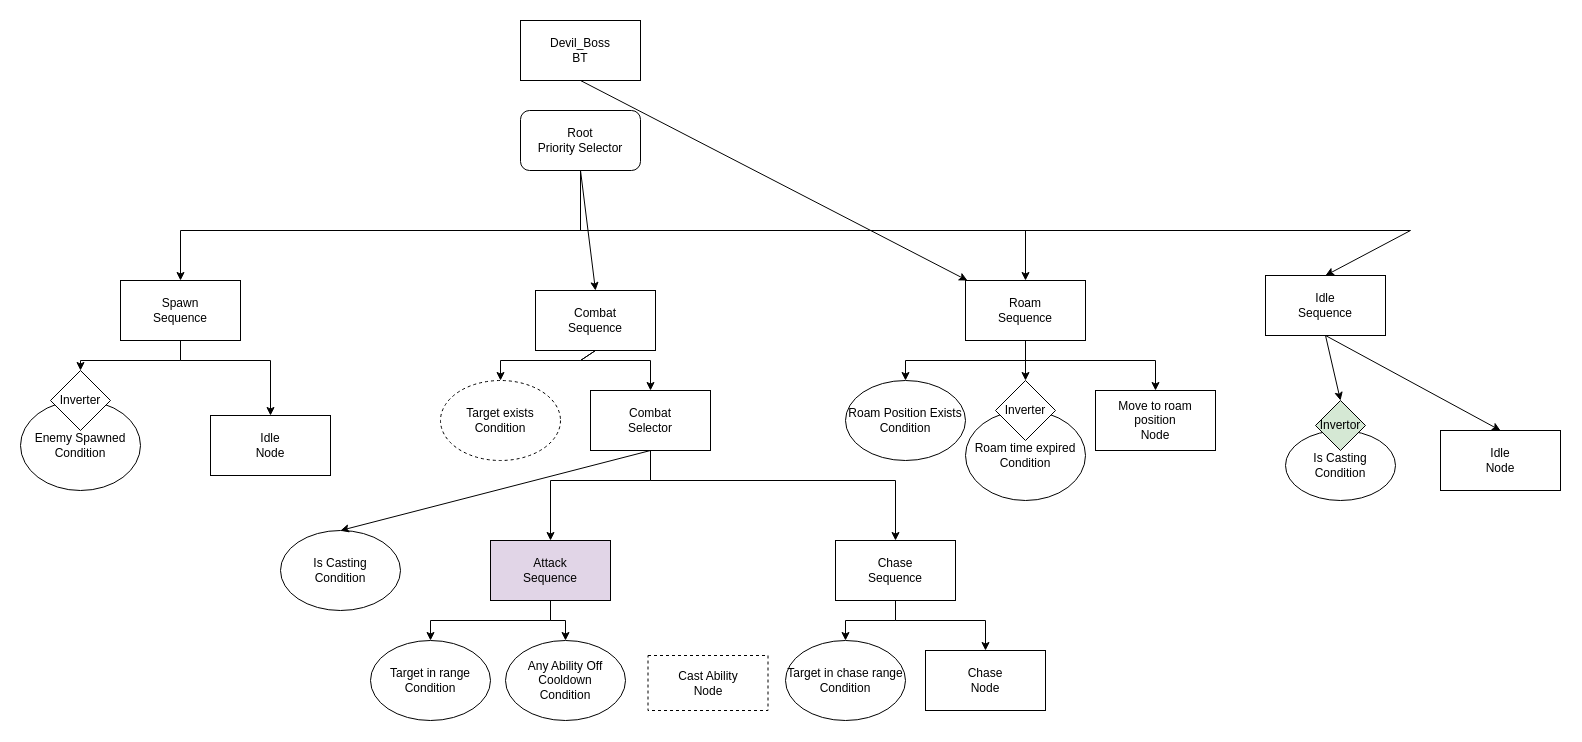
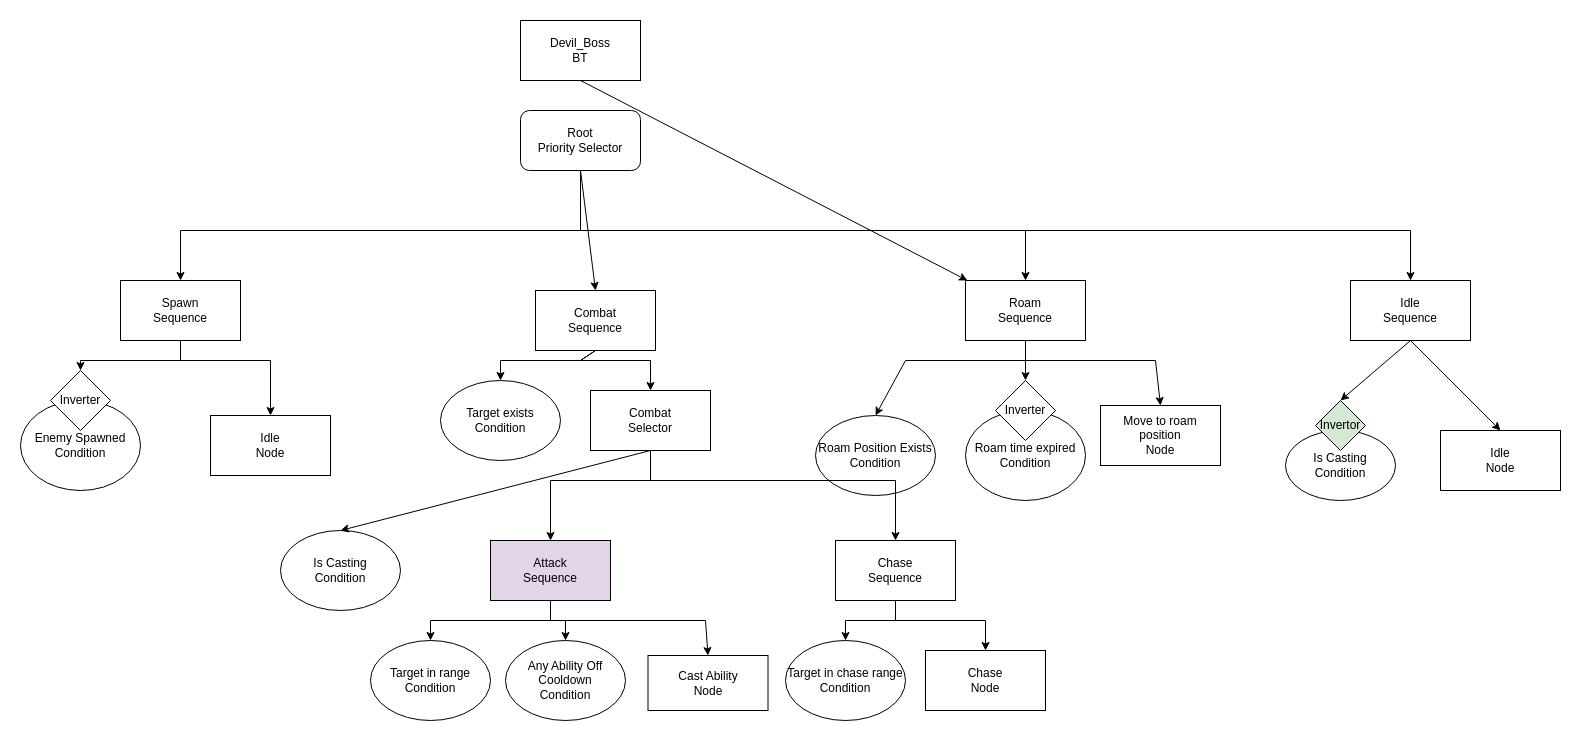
node "Idle Sequence": moved (1326, 306) -> (1411, 311)
node "Target exists Condition": style dashed -> solid
node "Roam Position Exists Condition": moved (906, 421) -> (876, 456)
node "Move to roam position Node": moved (1156, 421) -> (1161, 436)
edge "Attack Sequence" -> "Cast Ability Node": added
node "Cast Ability Node": style dashed -> solid
